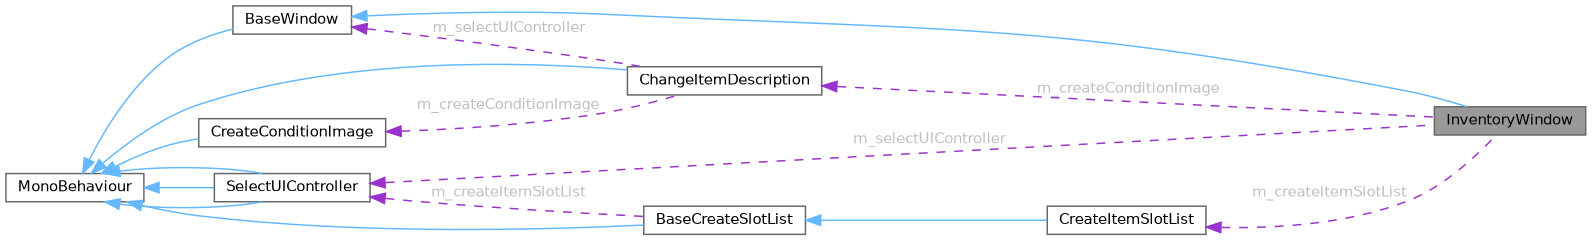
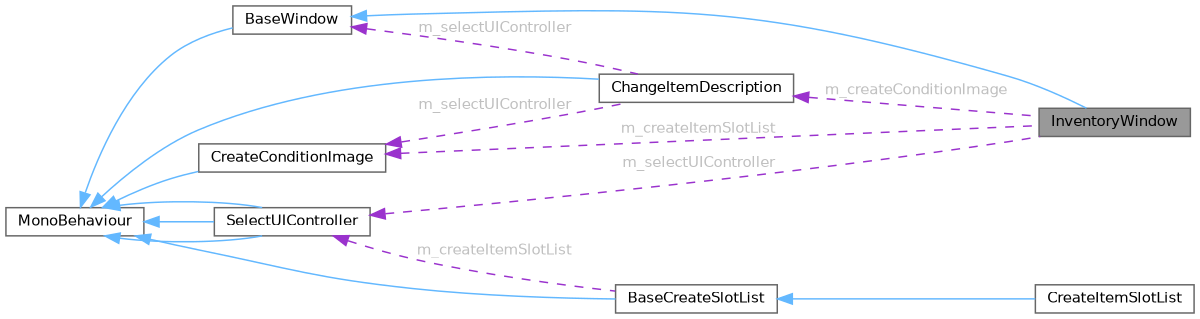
edge "ChangeItemDescription" -> "CreateConditionImage": label " m_createConditionImage" -> " m_selectUIController"
edge "InventoryWindow" -> "CreateItemSlotList": now "InventoryWindow" -> "CreateConditionImage"
